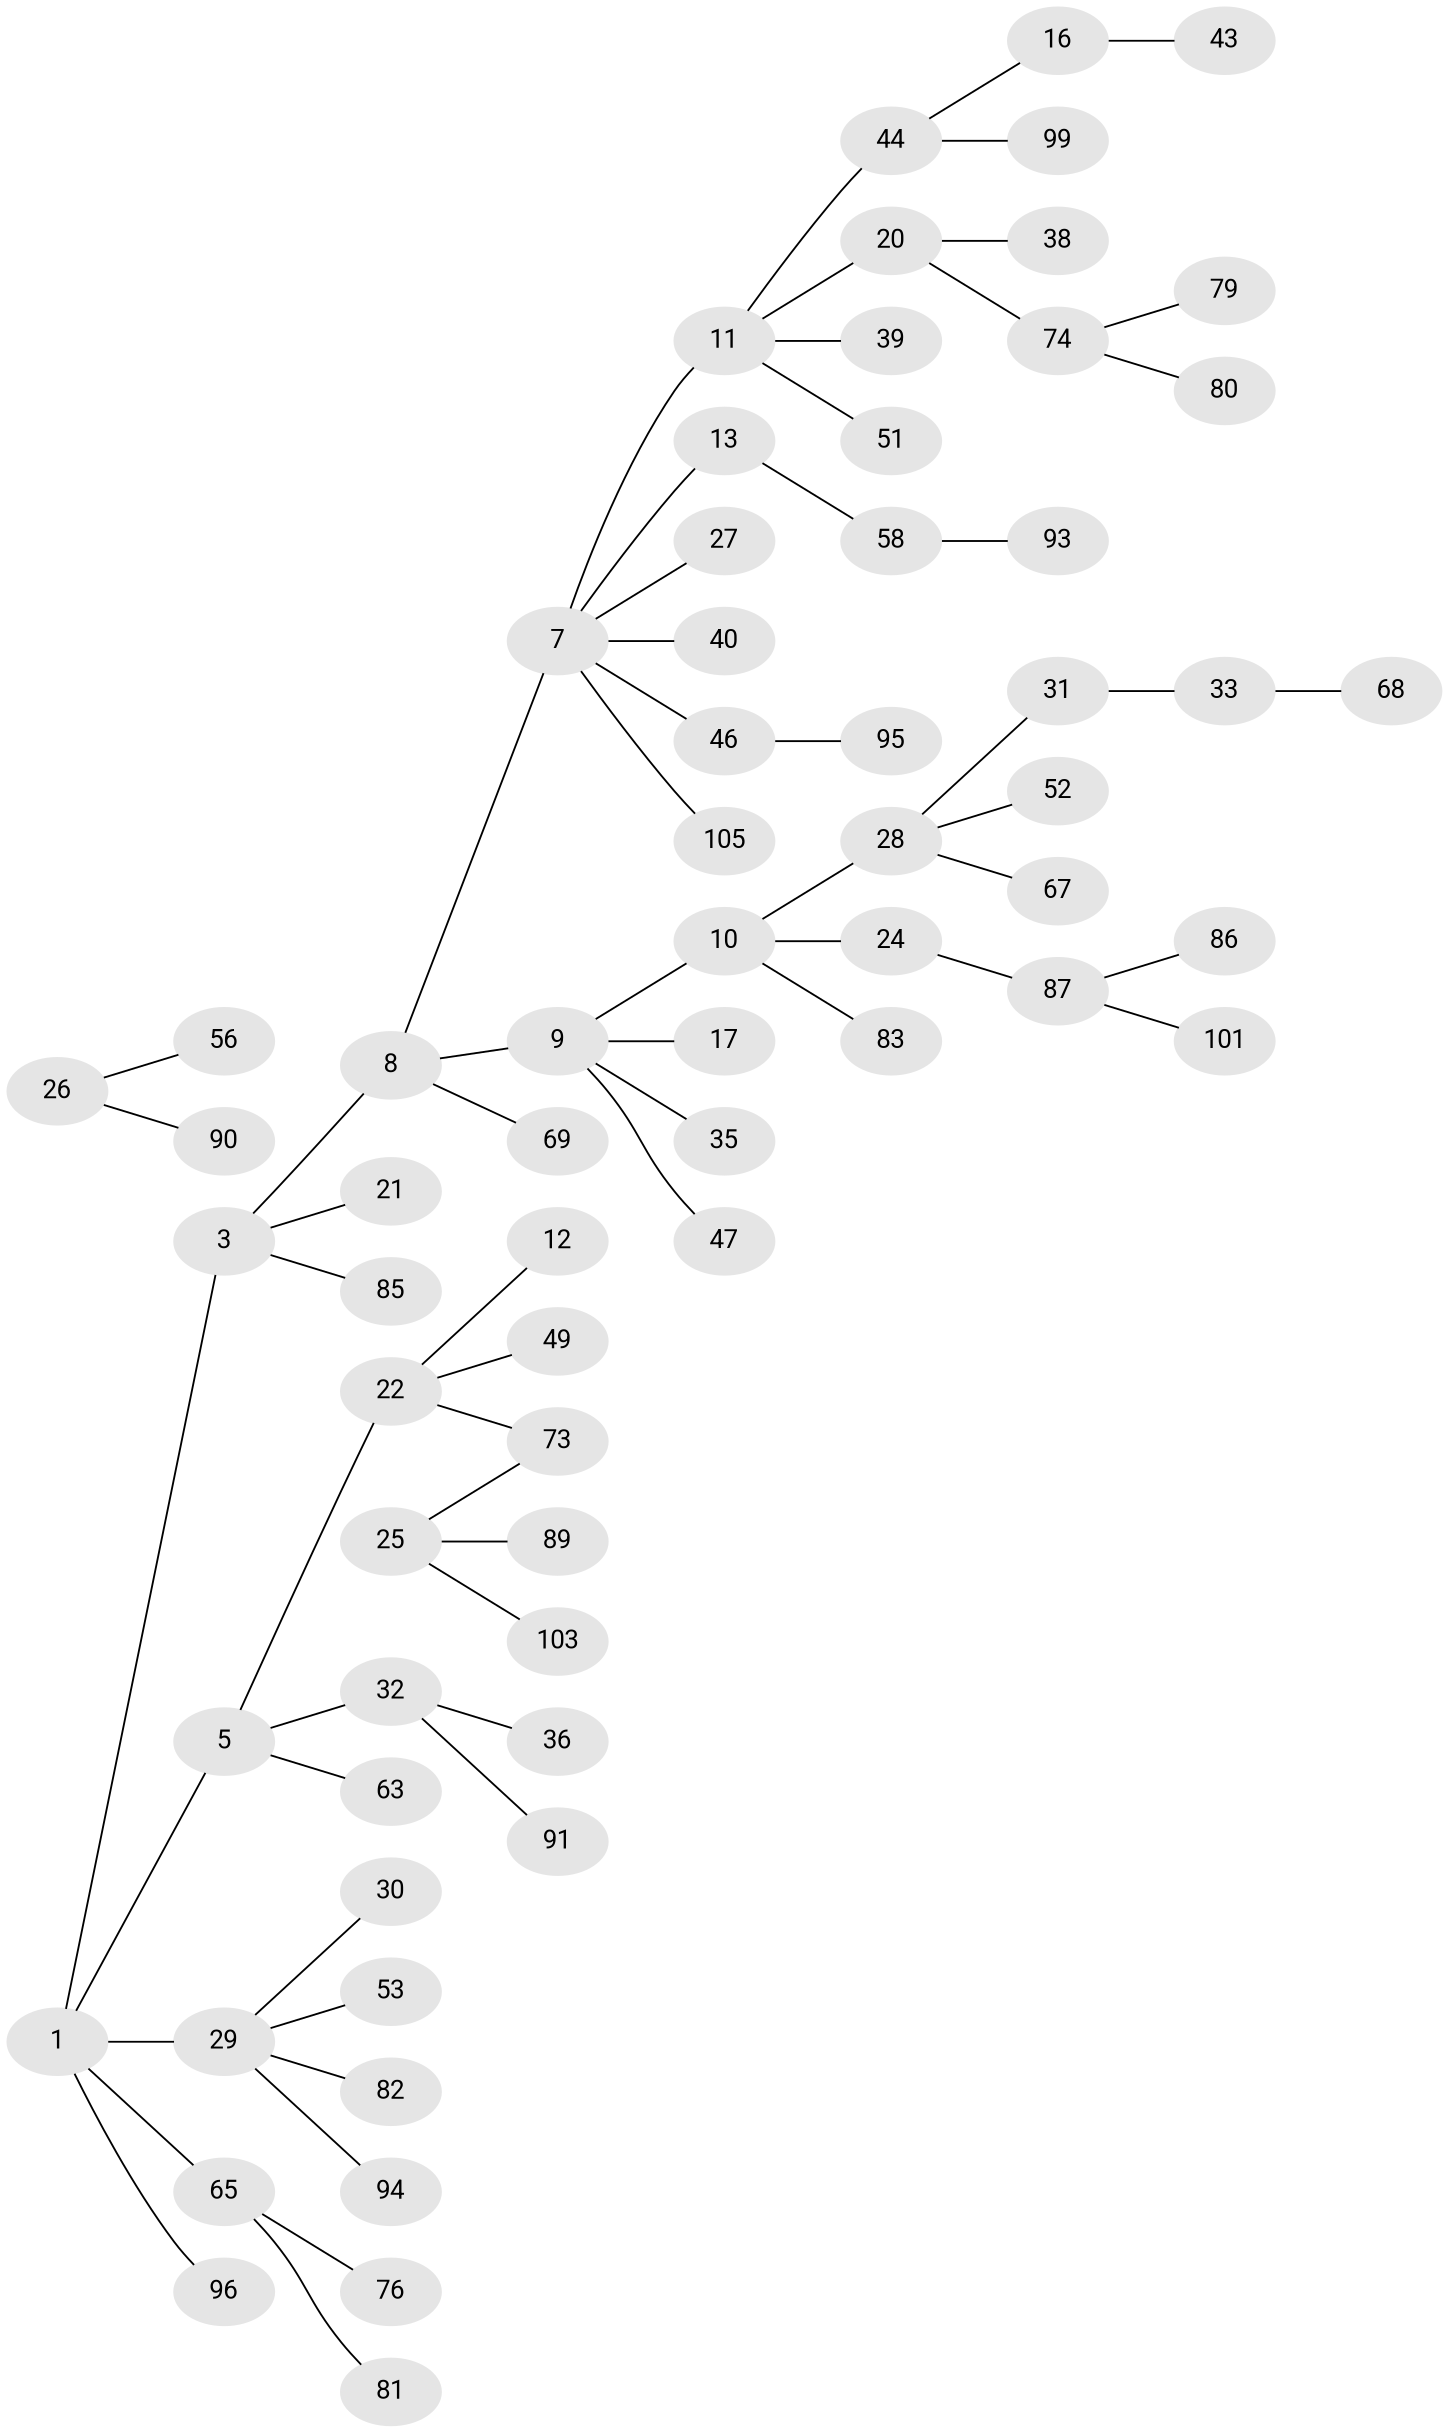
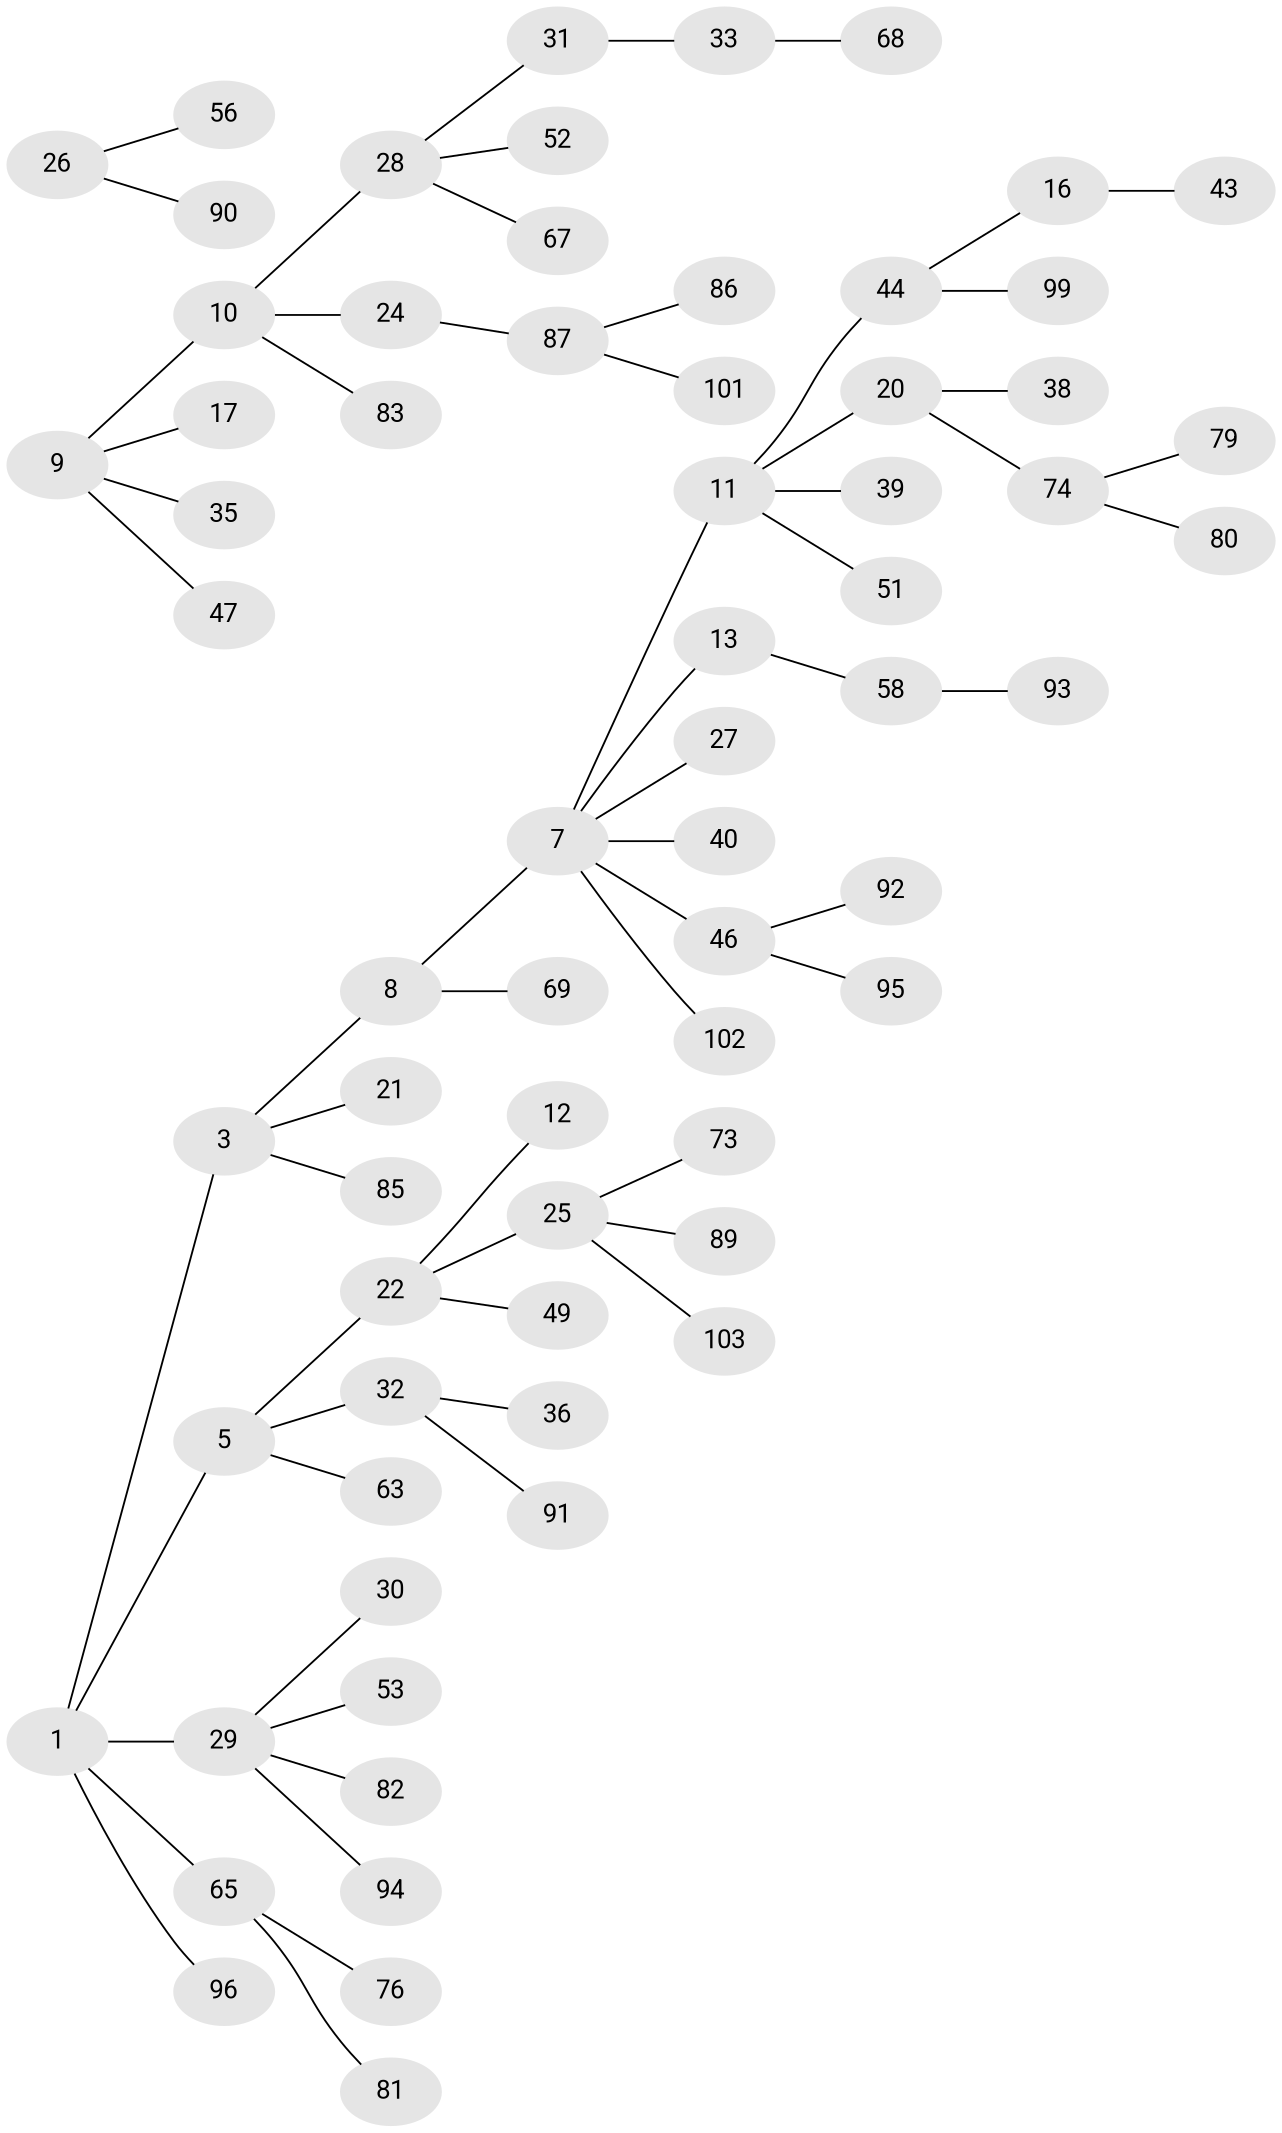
node "105": label "105" -> "102"
node "92": added
edge "9" -- "8": removed
edge "22" -- "73": now "22" -- "25"
